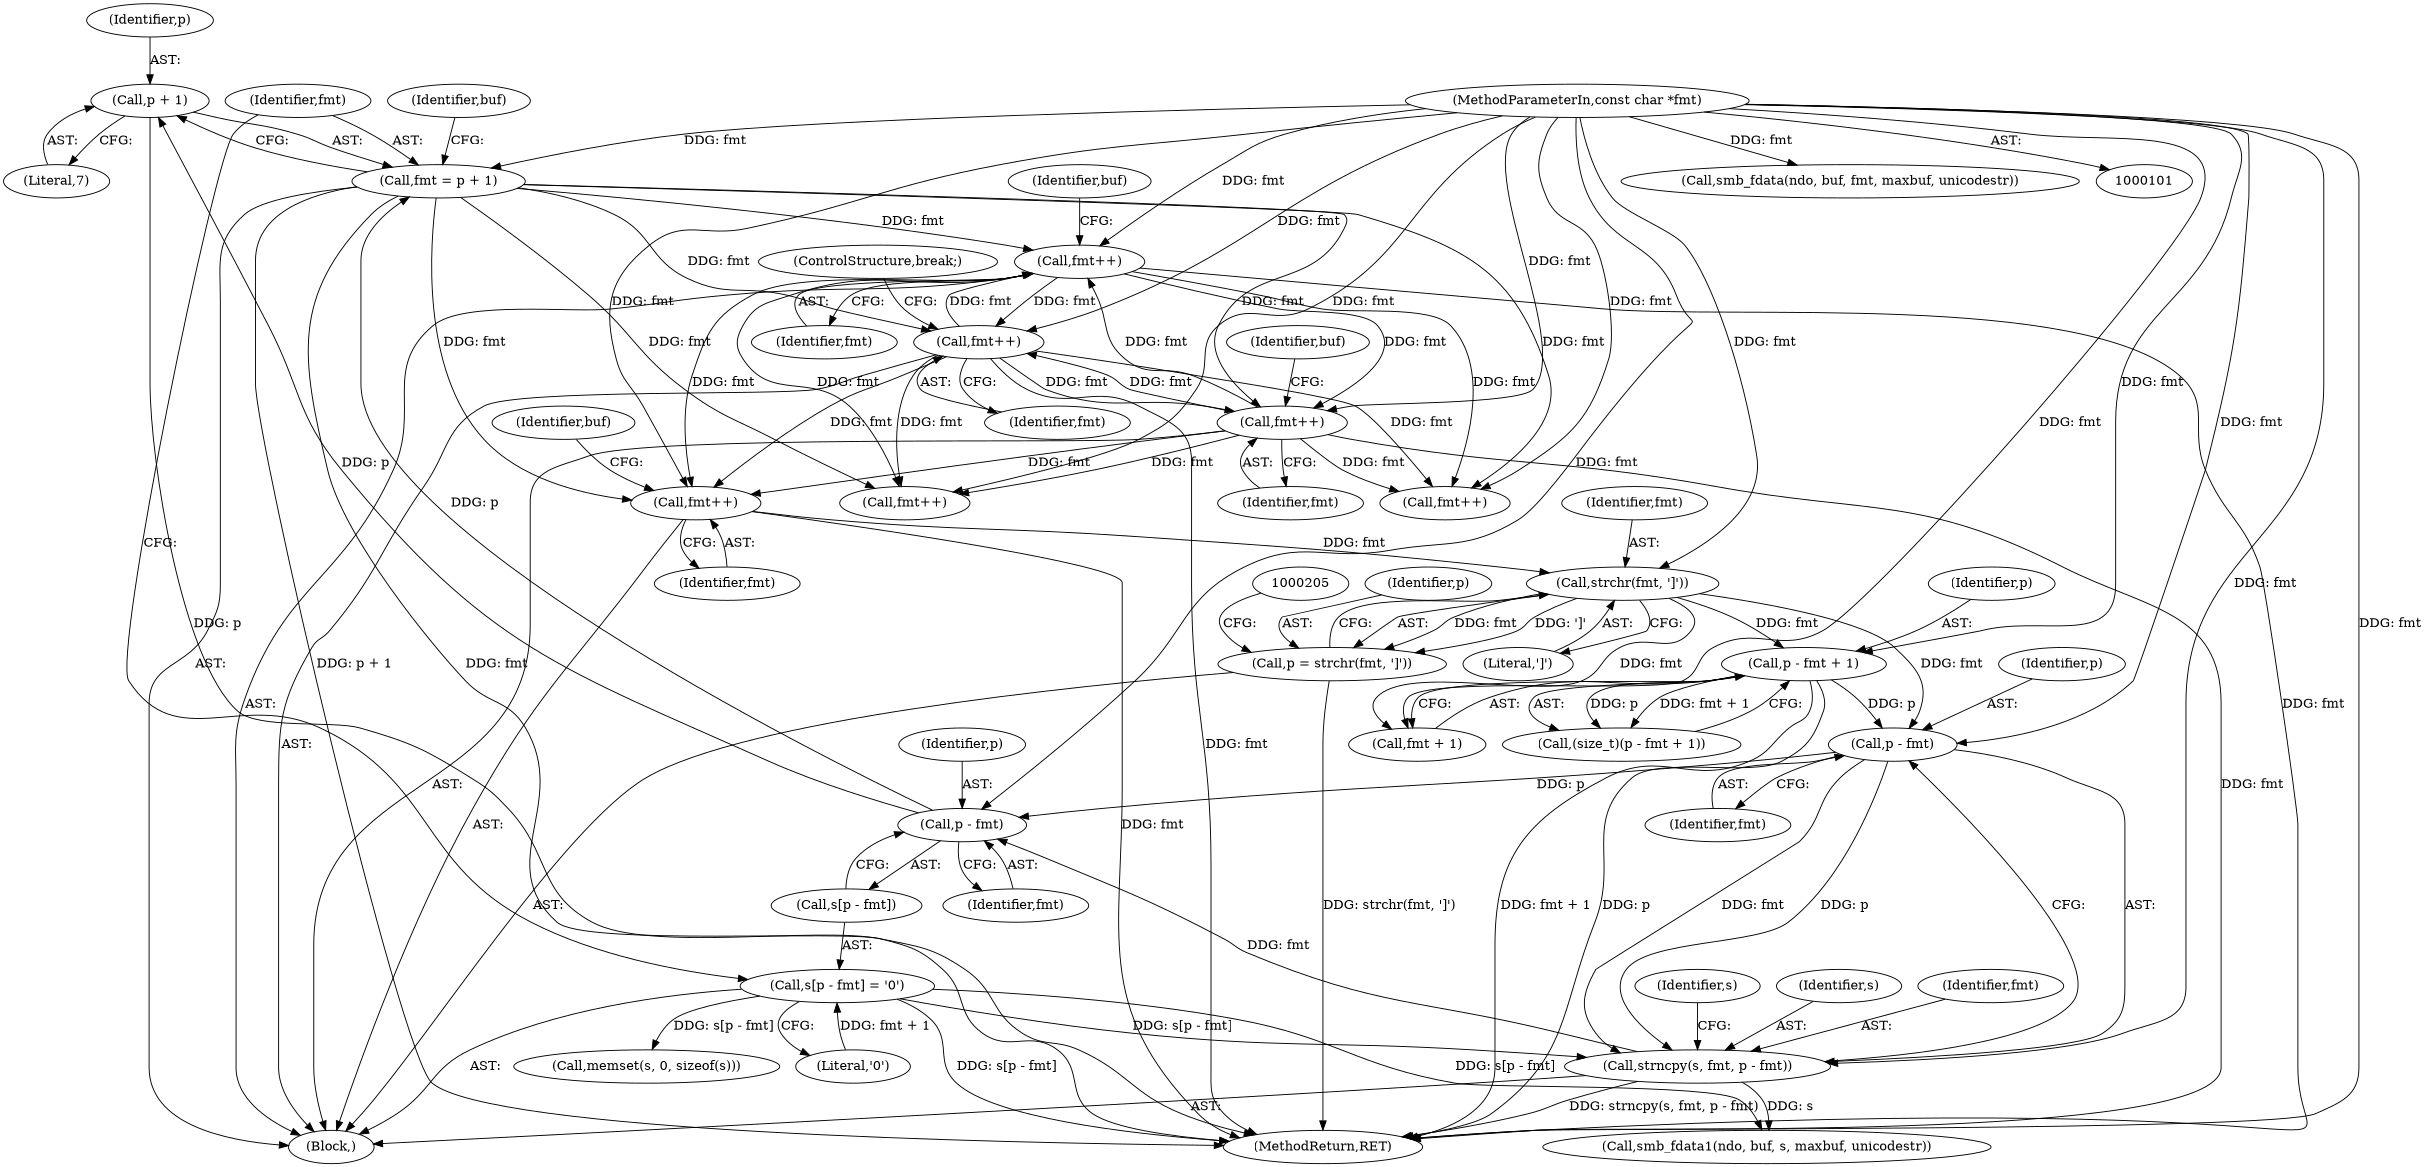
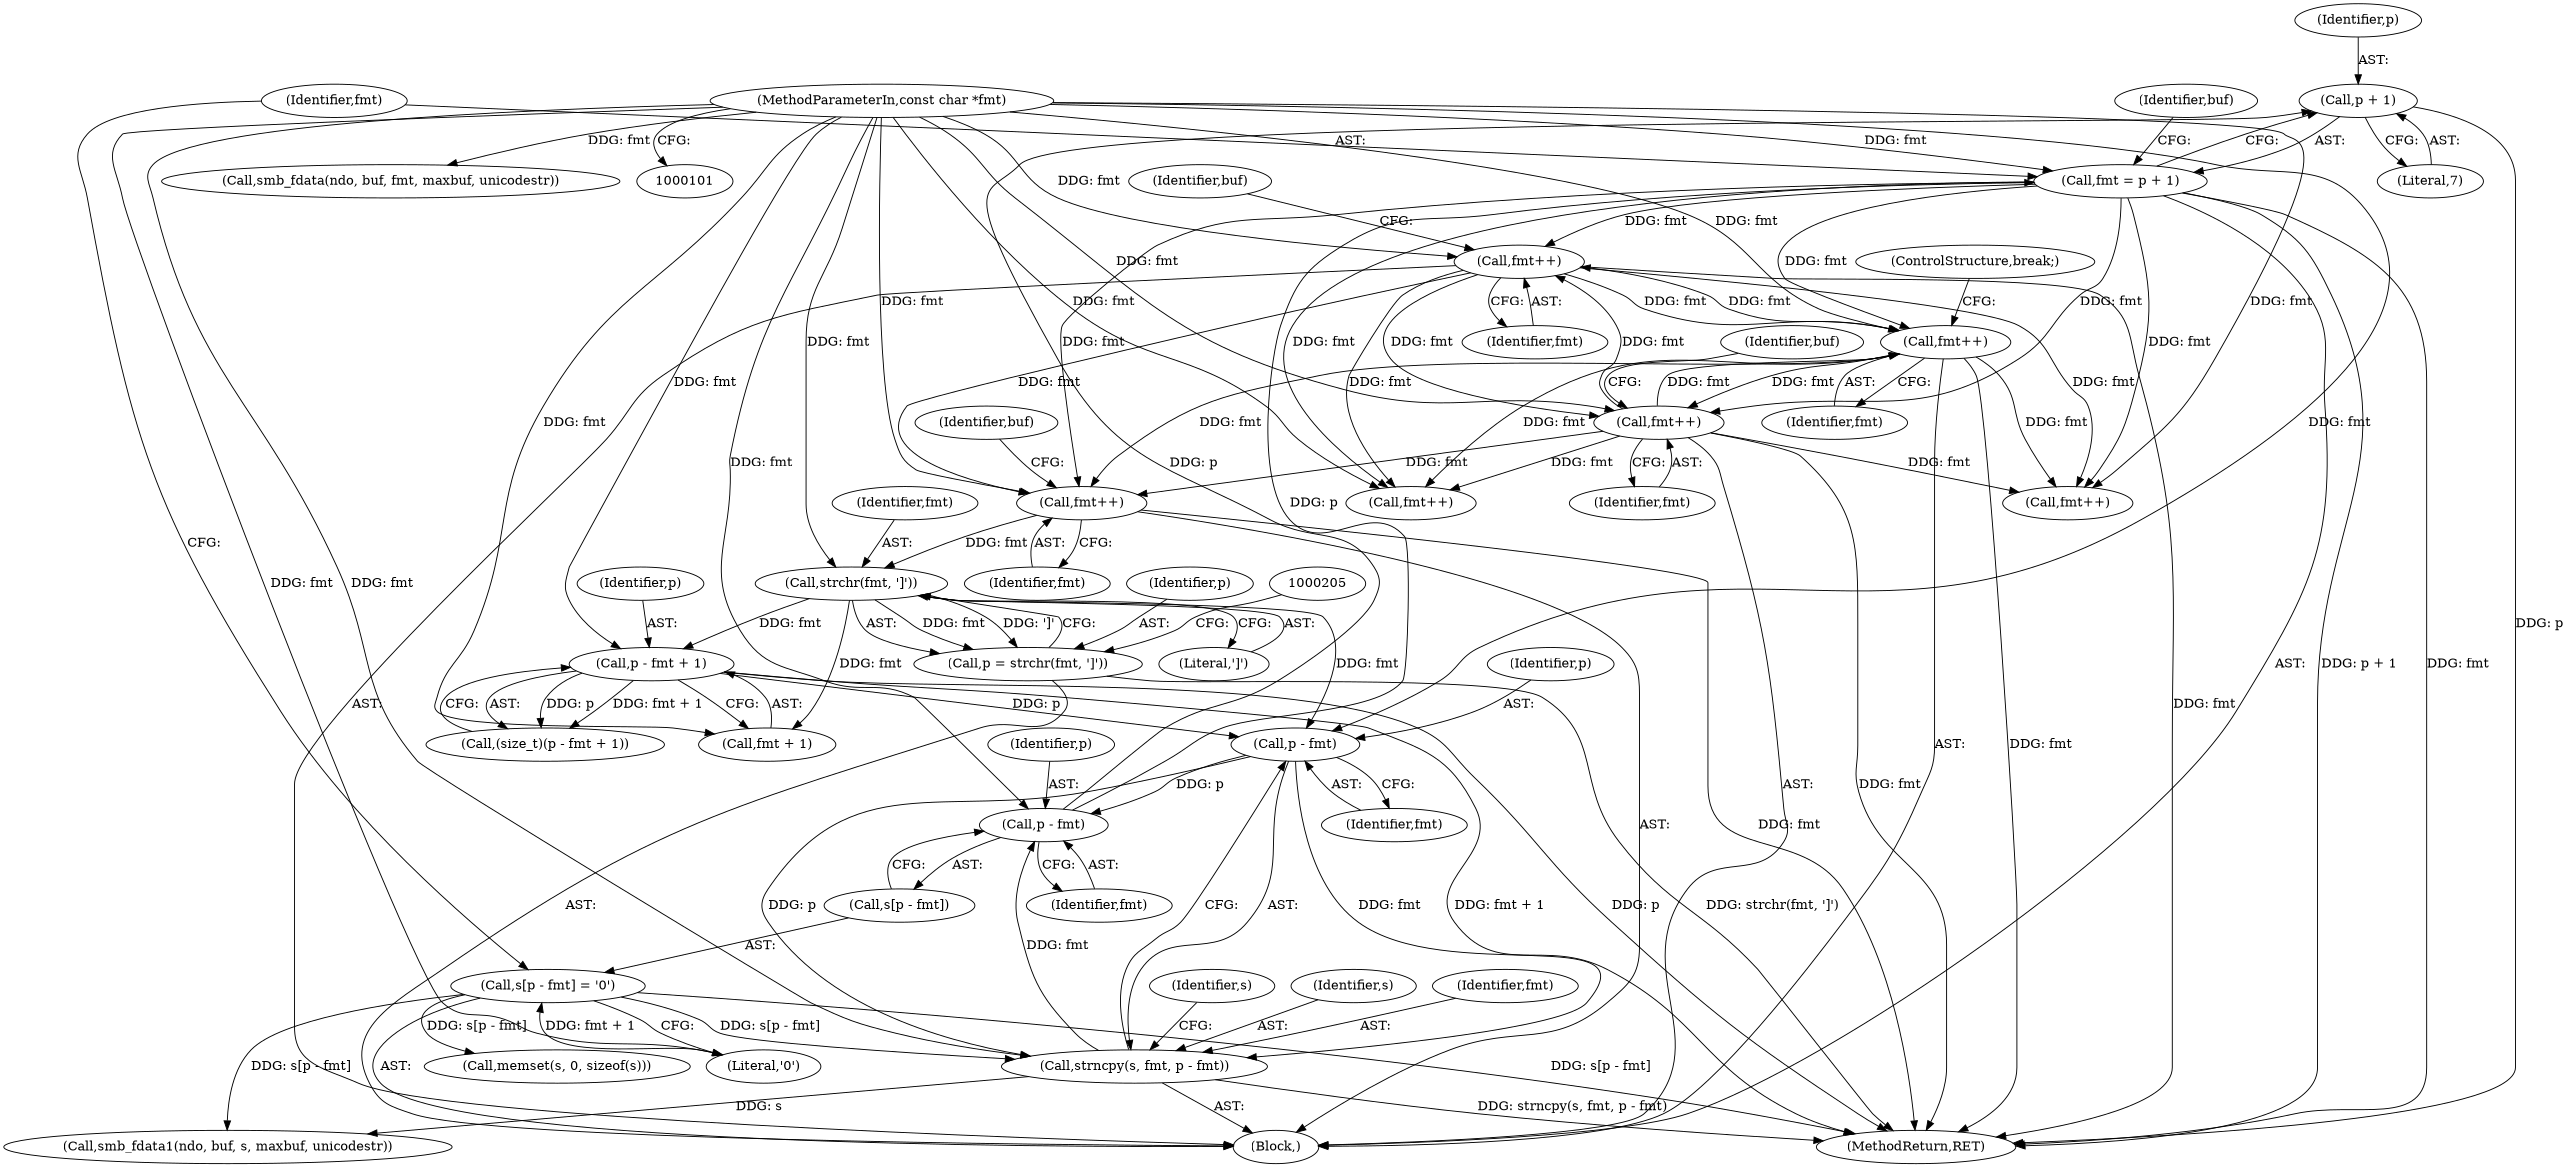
edge "(MethodParameterIn,const char *fmt)" -> "1000101": label "AST: " -> "CFG: "
edge "(MethodParameterIn,const char *fmt)" -> "(MethodReturn,RET)": now "(MethodParameterIn,const char *fmt)" -> "(Literal,'0')"
